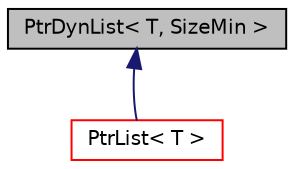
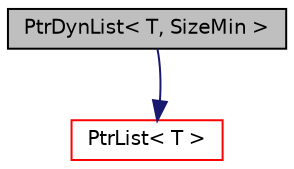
edge "PtrList< T >" -> "PtrDynList< T, SizeMin >": reversed
